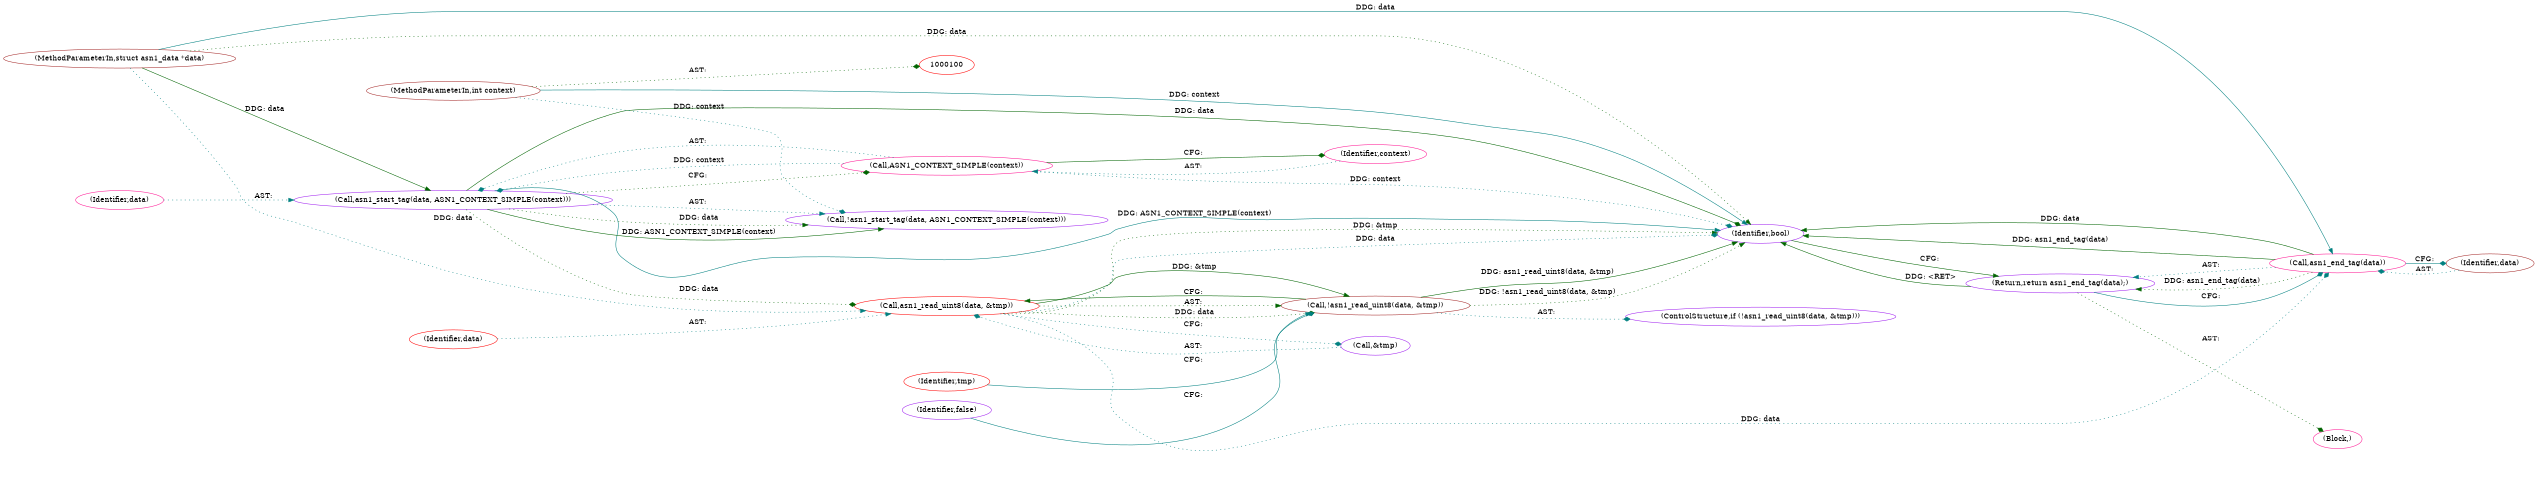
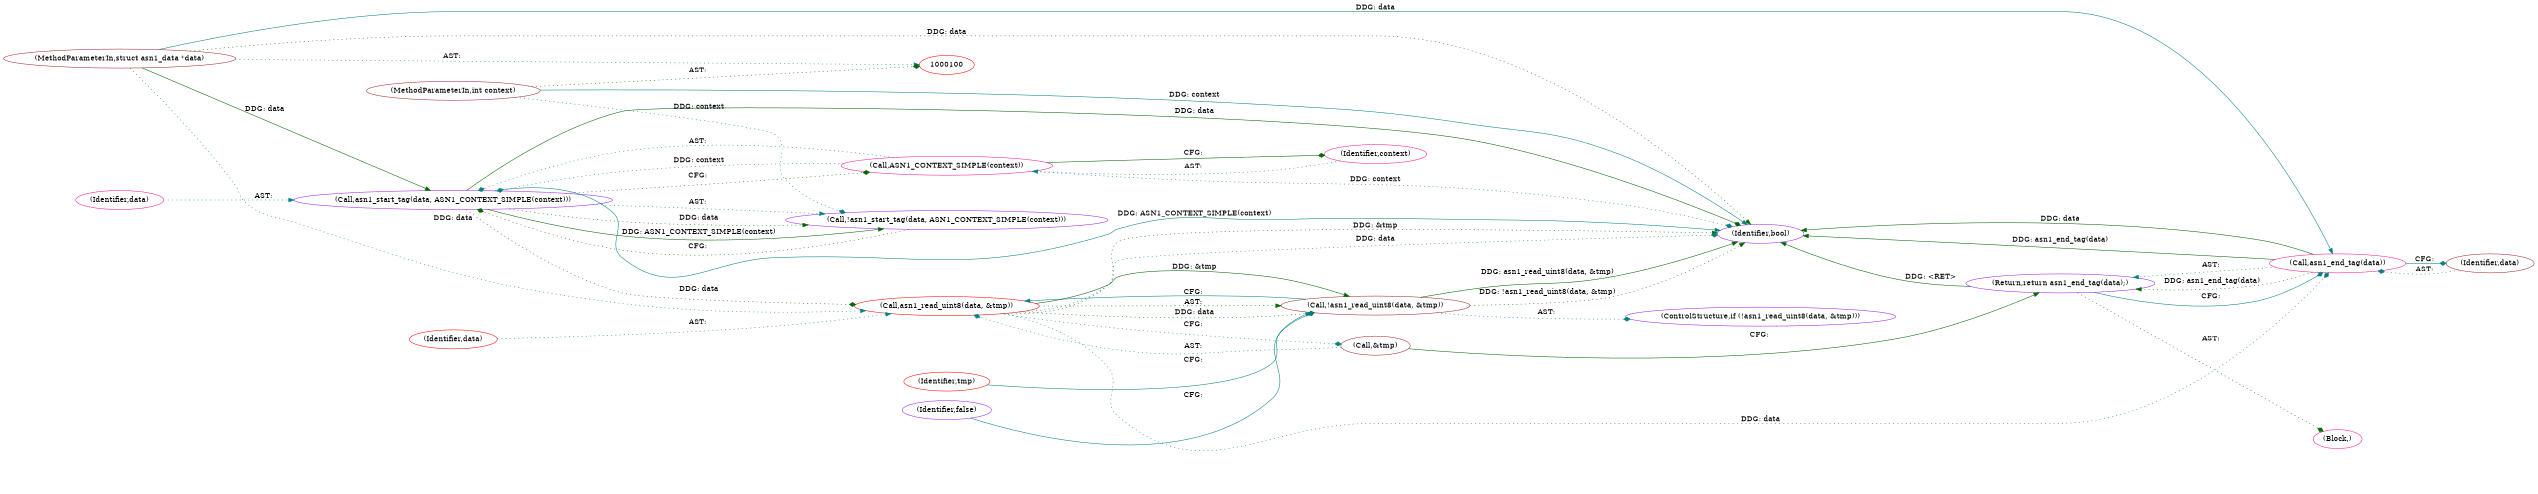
edge "(MethodParameterIn,struct asn1_data *data)" -> "1000100": added, label "AST:"
edge "(Call,!asn1_start_tag(data, ASN1_CONTEXT_SIMPLE(context)))" -> "(Call,asn1_start_tag(data, ASN1_CONTEXT_SIMPLE(context)))": added, label "CFG:"
edge "(Identifier,bool)" -> "(Return,return asn1_end_tag(data);)": now "(Call,&tmp)" -> "(Return,return asn1_end_tag(data);)"
edge "(Call,!asn1_read_uint8(data, &tmp))" -> "(Call,asn1_read_uint8(data, &tmp))": color darkgreen -> teal
node "(Call,&tmp)": color purple -> brown
